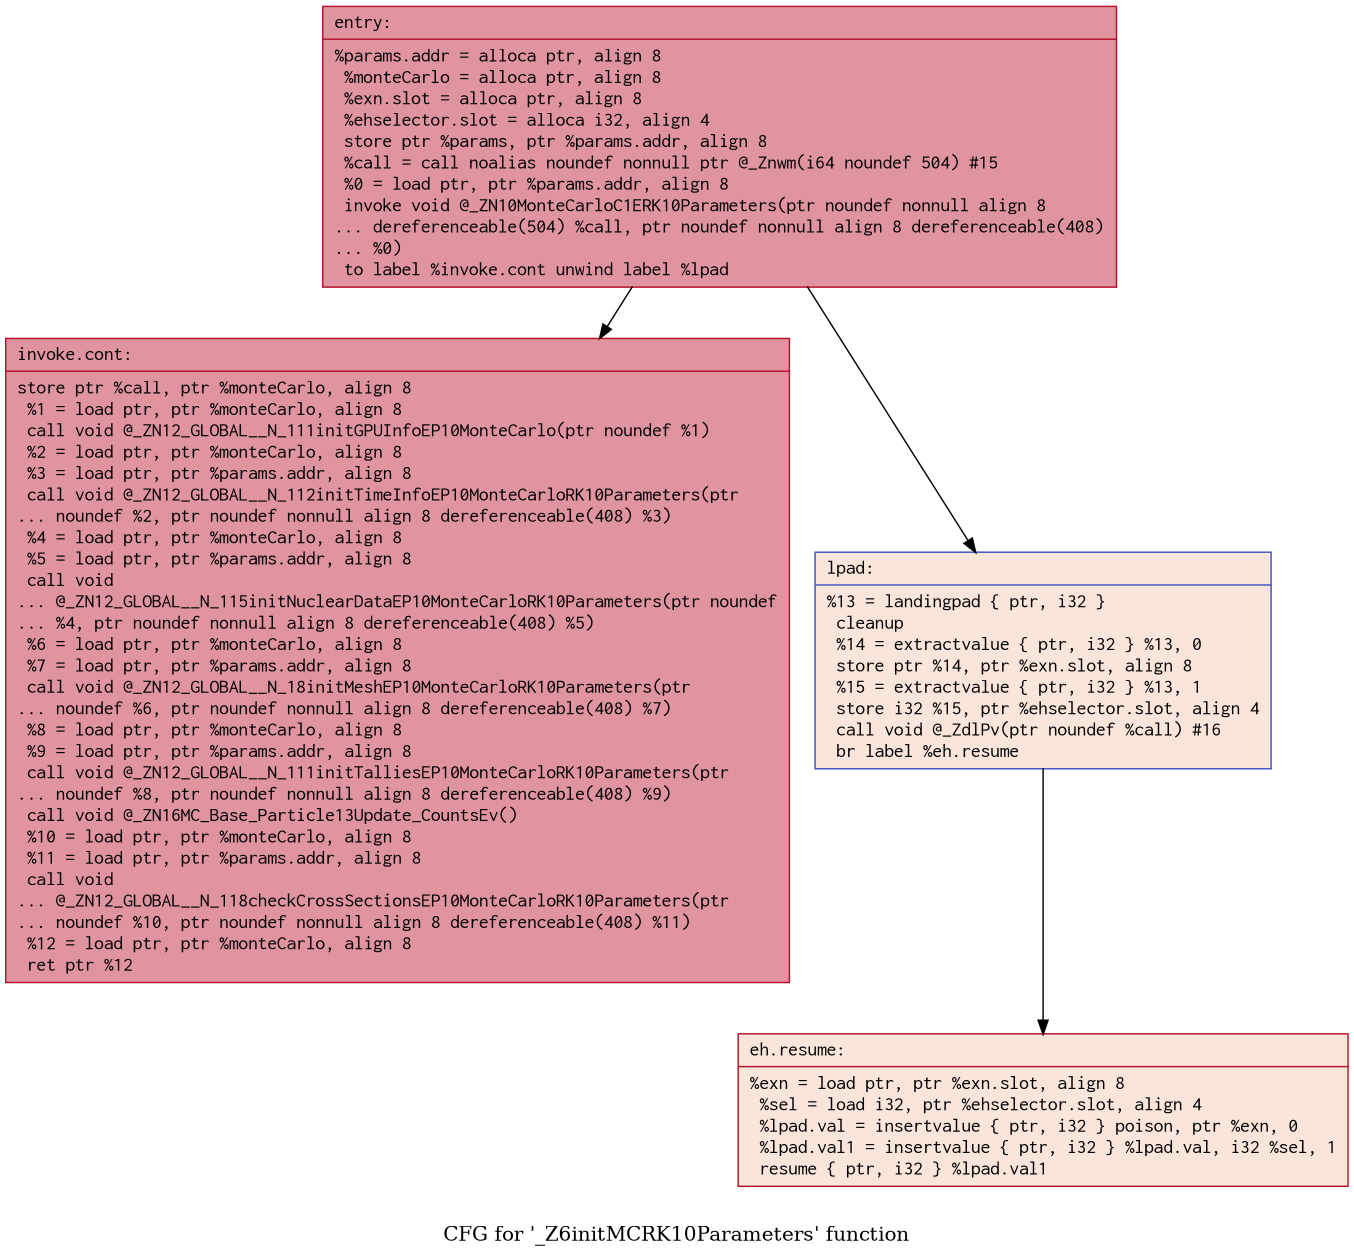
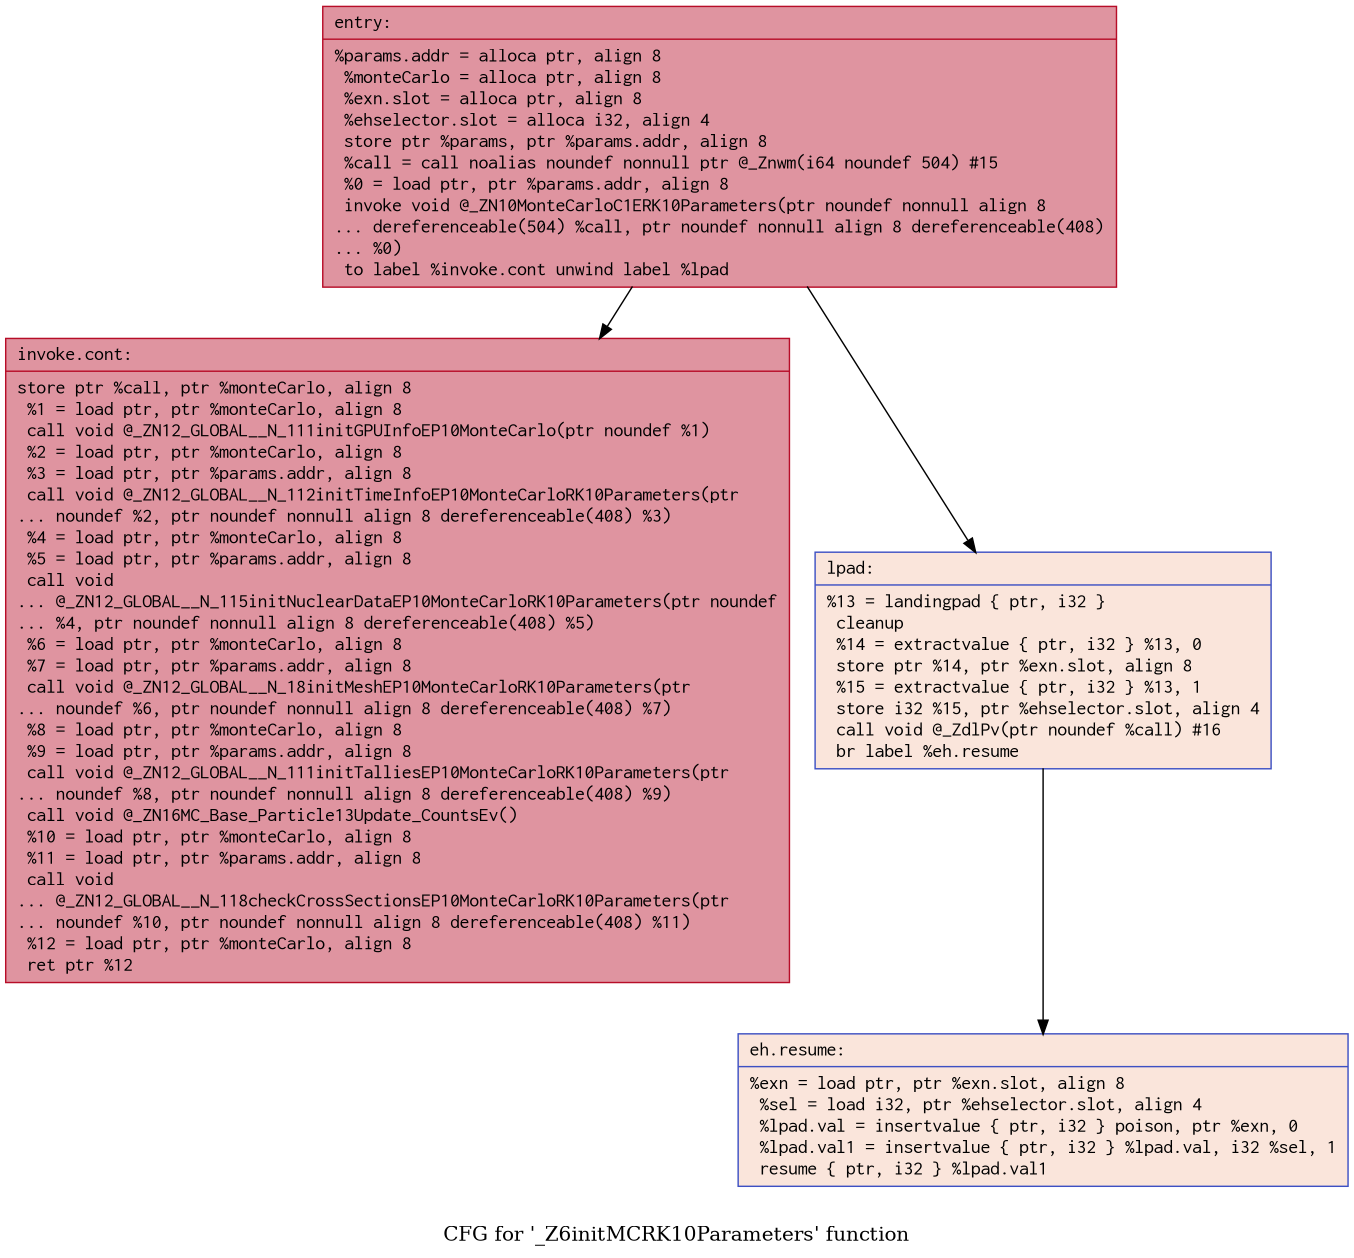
node "eh.resume:": color #b70d28ff -> #3d50c3ff
